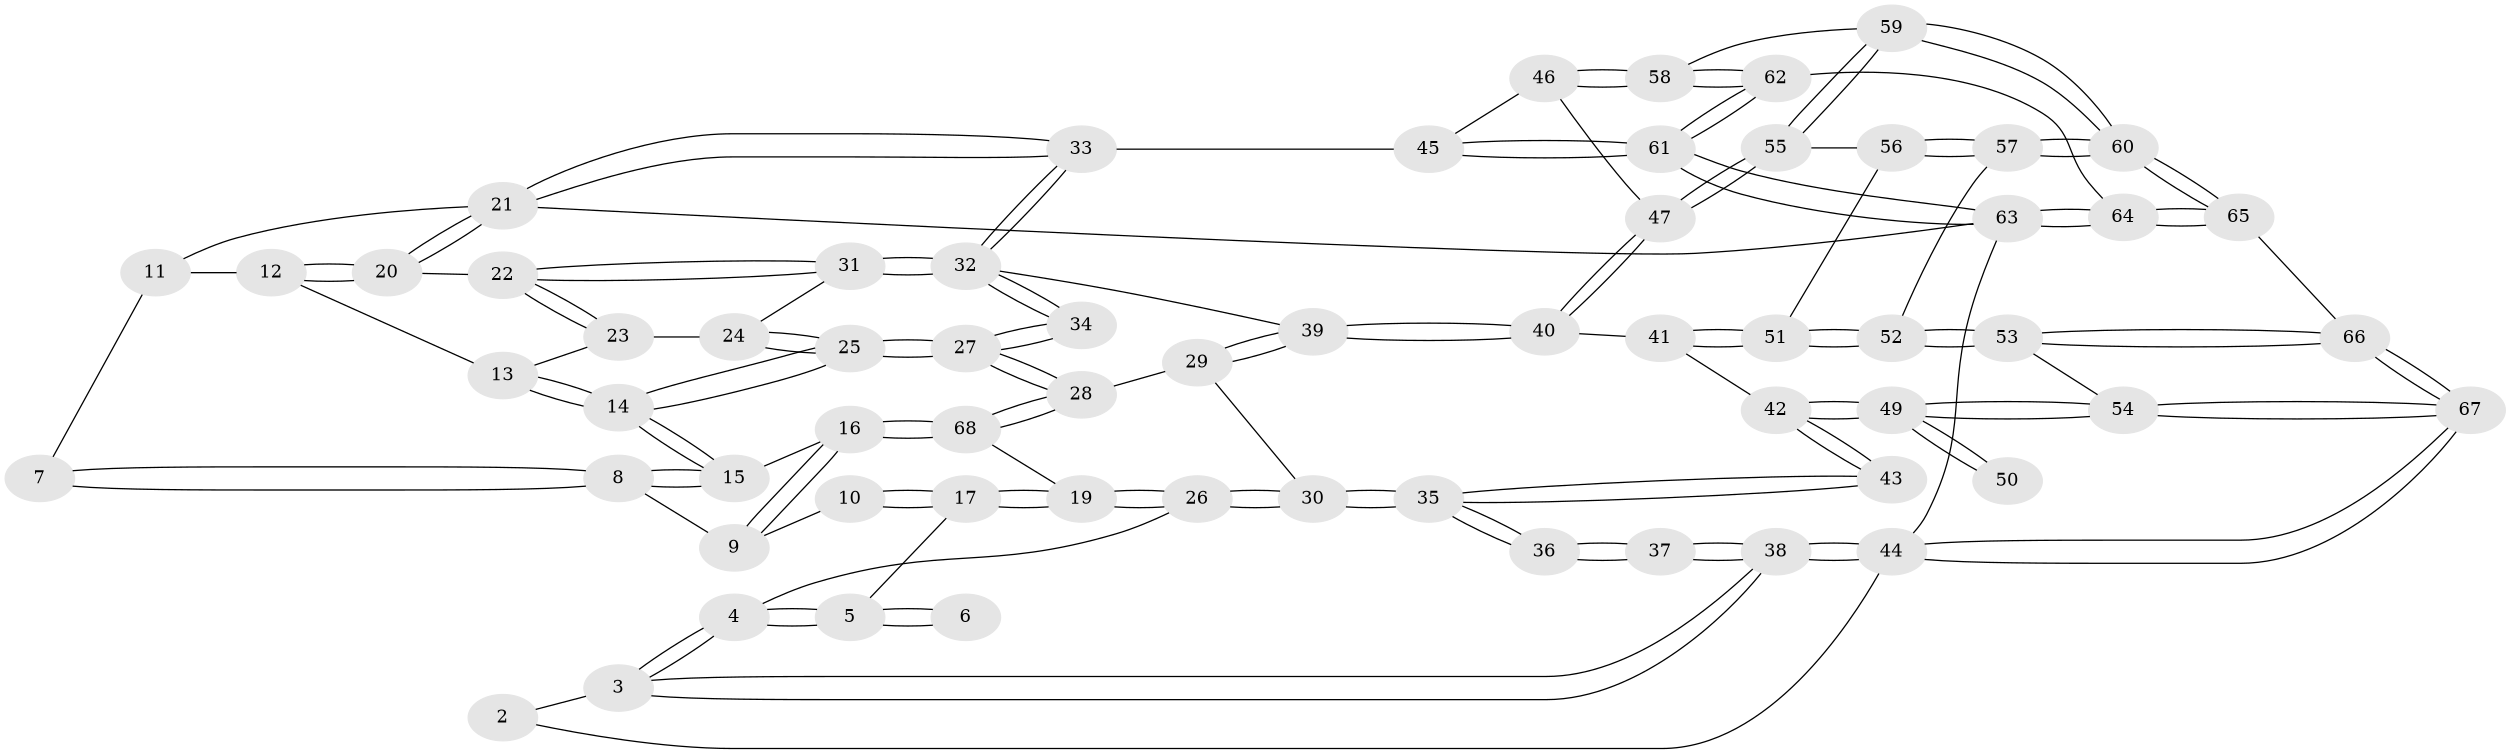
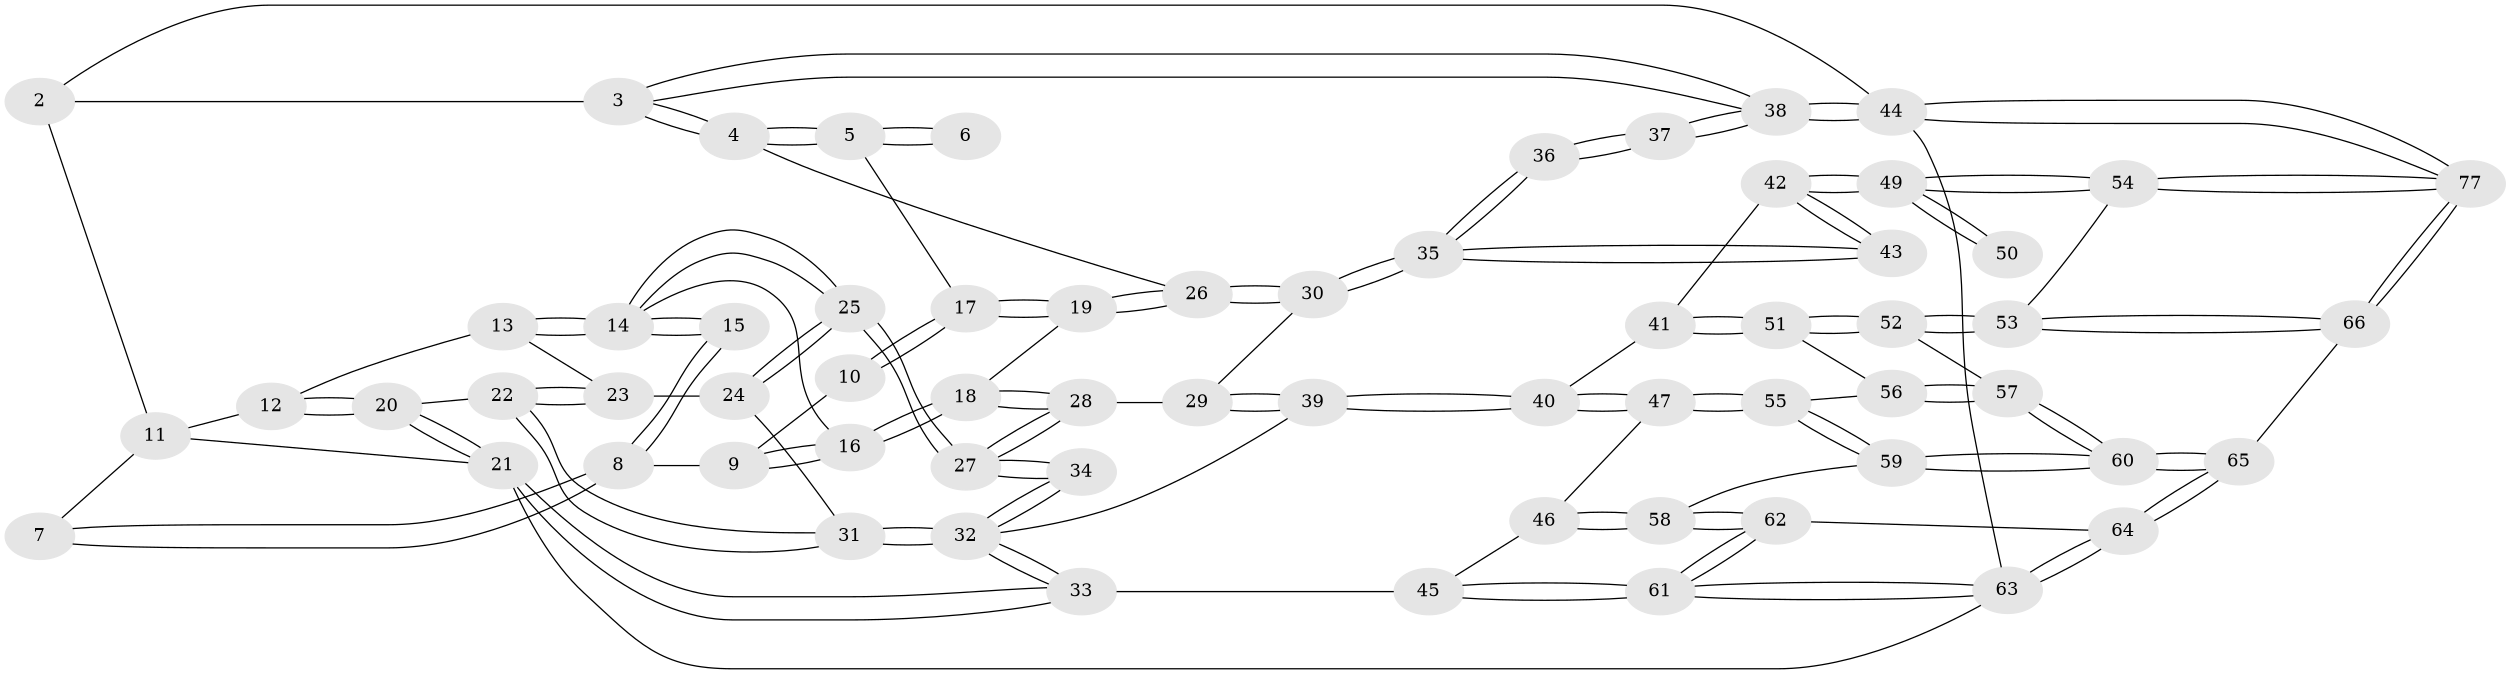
edge "2" -- "11": added
node "67": label "67" -> "77"
node "68": label "68" -> "18"
edge "16" -- "15": now "16" -- "14"
